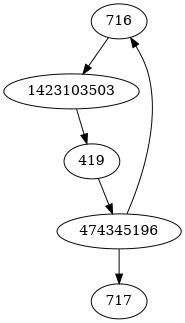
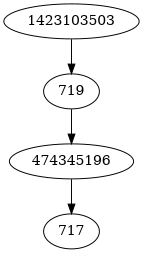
node "716": removed
node "419": label "419" -> "719"
